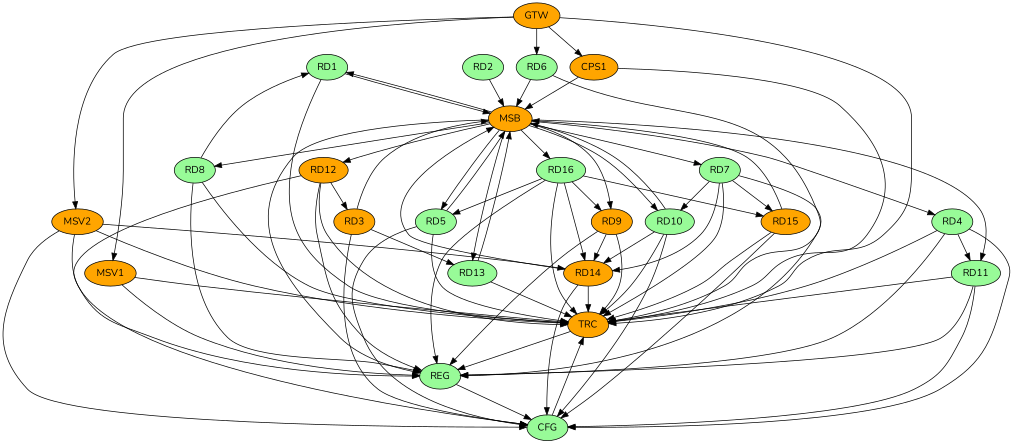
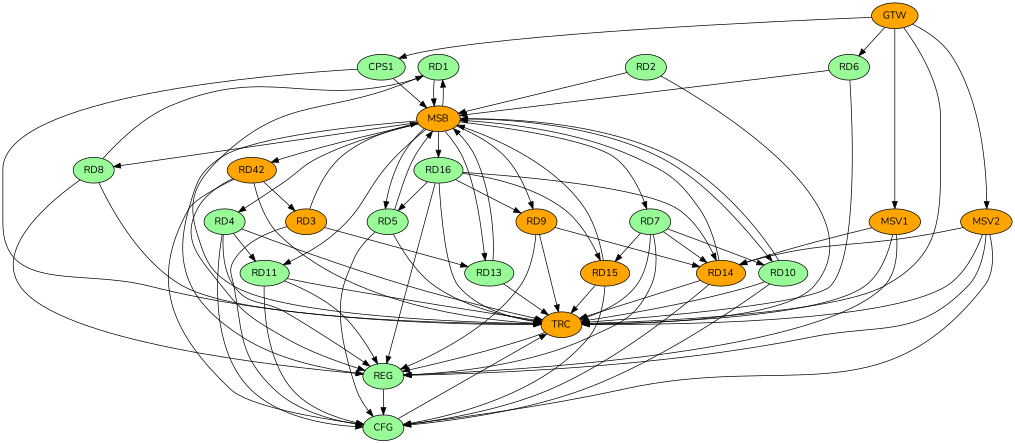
node "CPS1": fillcolor orange -> palegreen
node "RD12": label "RD12" -> "RD42"
edge "RD10" -> "RD14": now "MSV1" -> "RD14"
edge "RD2" -> "TRC": added
